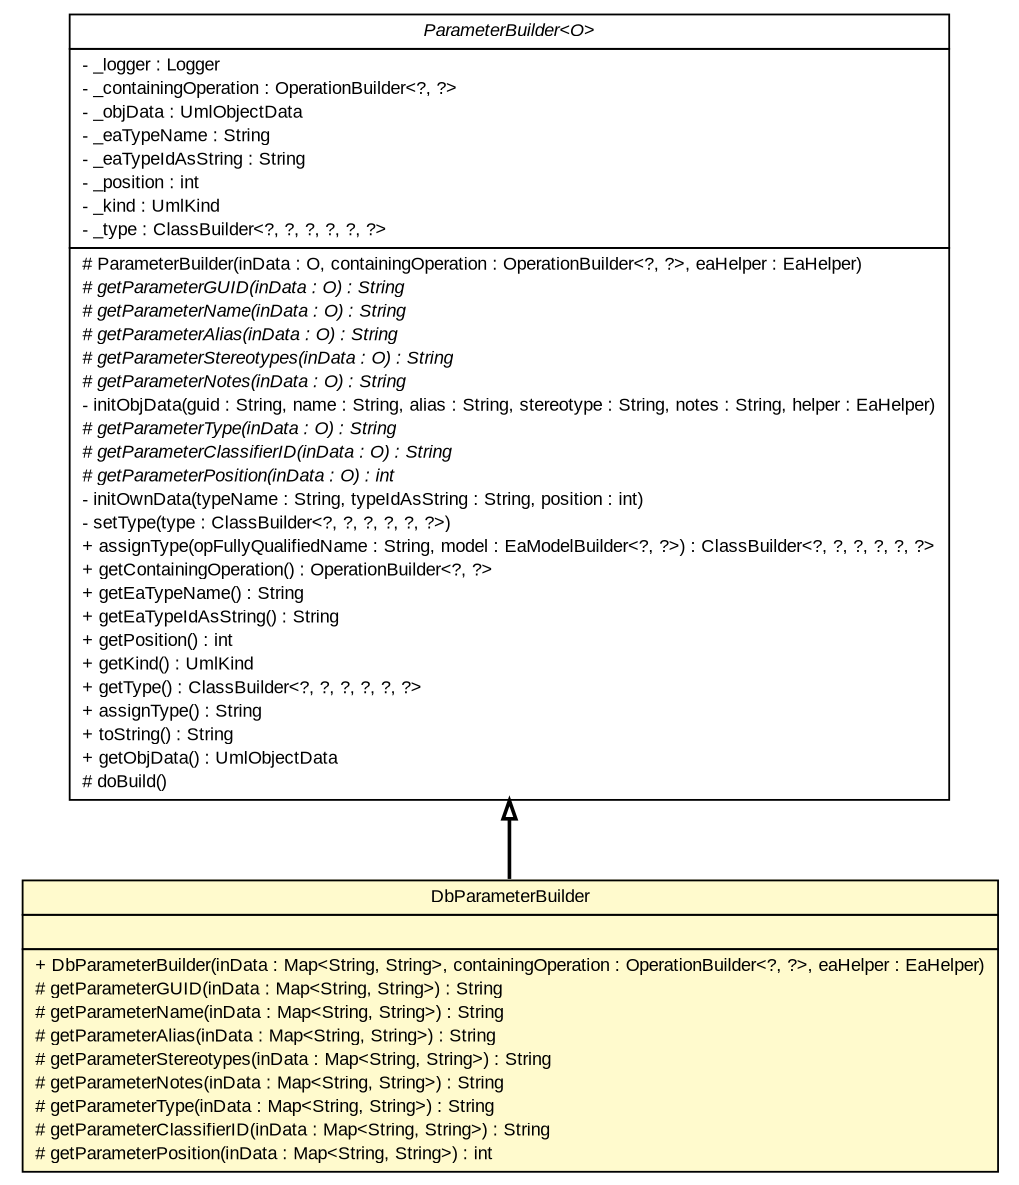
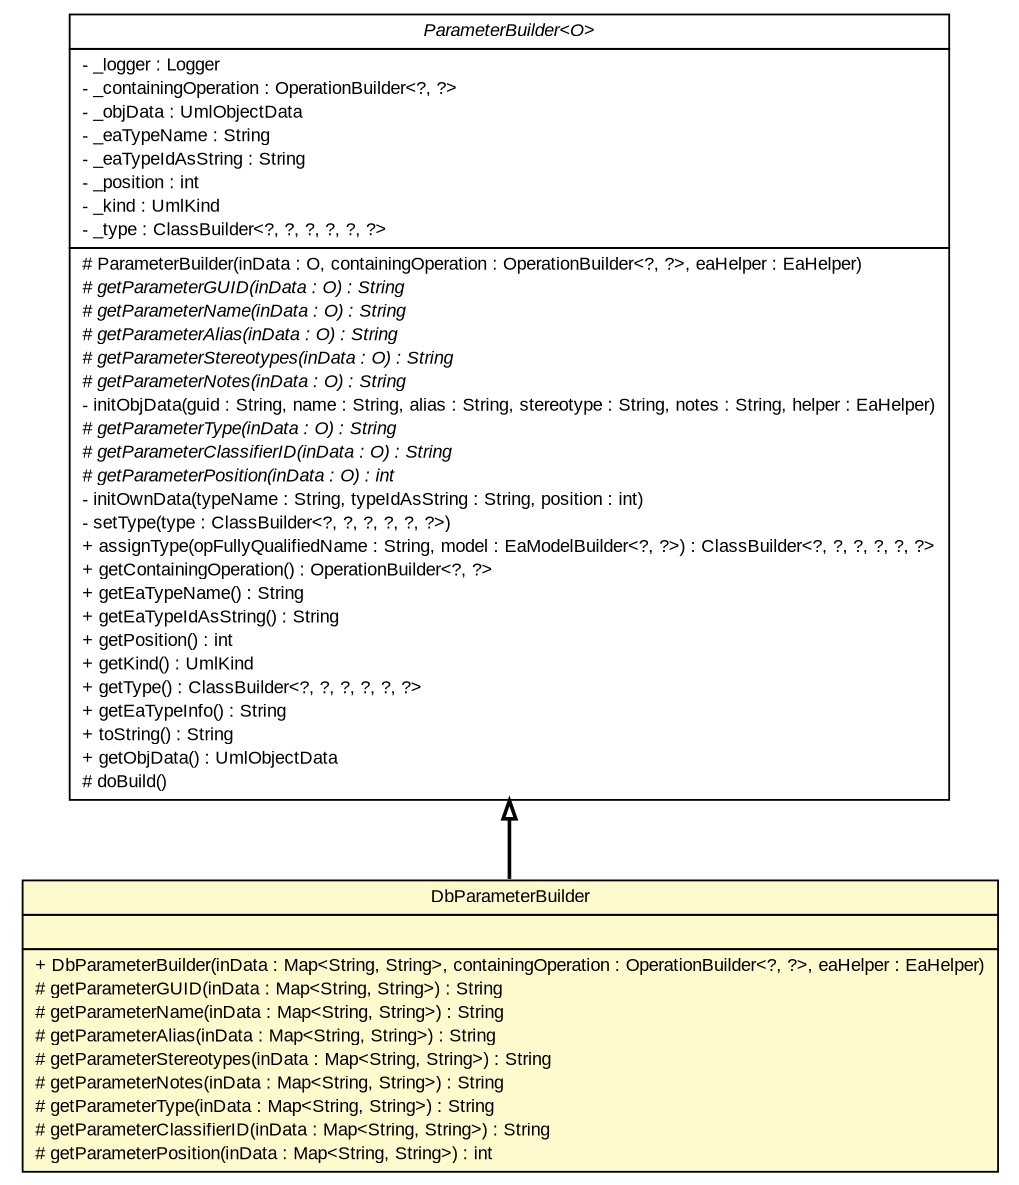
node "ParameterBuilder<O>": text "+ assignType() : String" -> "+ getEaTypeInfo() : String"
